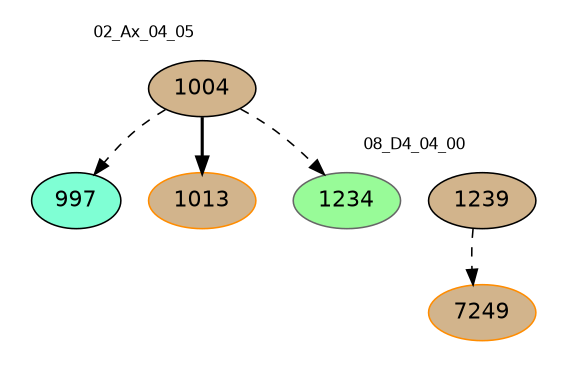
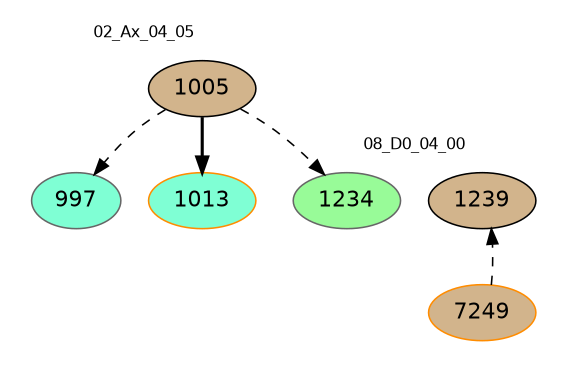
node "1004": label "1004" -> "1005"
cluster "08_D4_04_00": label "08_D4_04_00" -> "08_D0_04_00"
node "997": color black -> gray40
node "1013": fillcolor tan -> aquamarine
edge "1239" -> "7249": reversed
